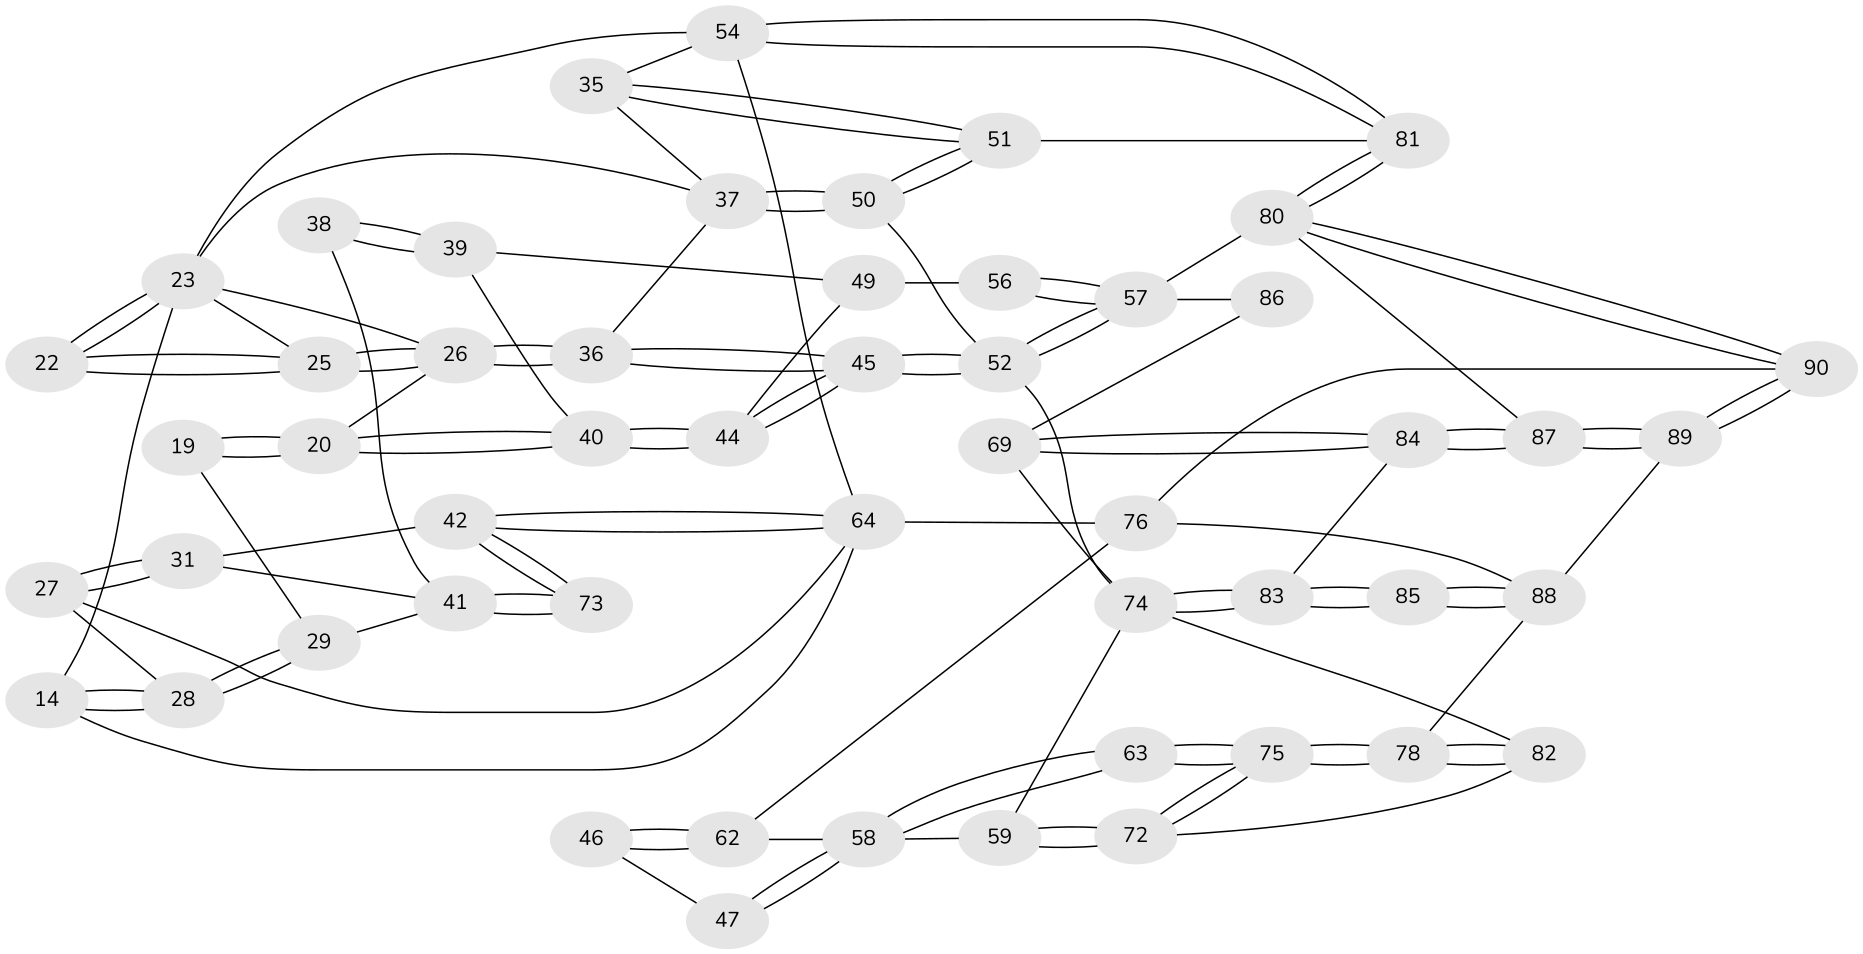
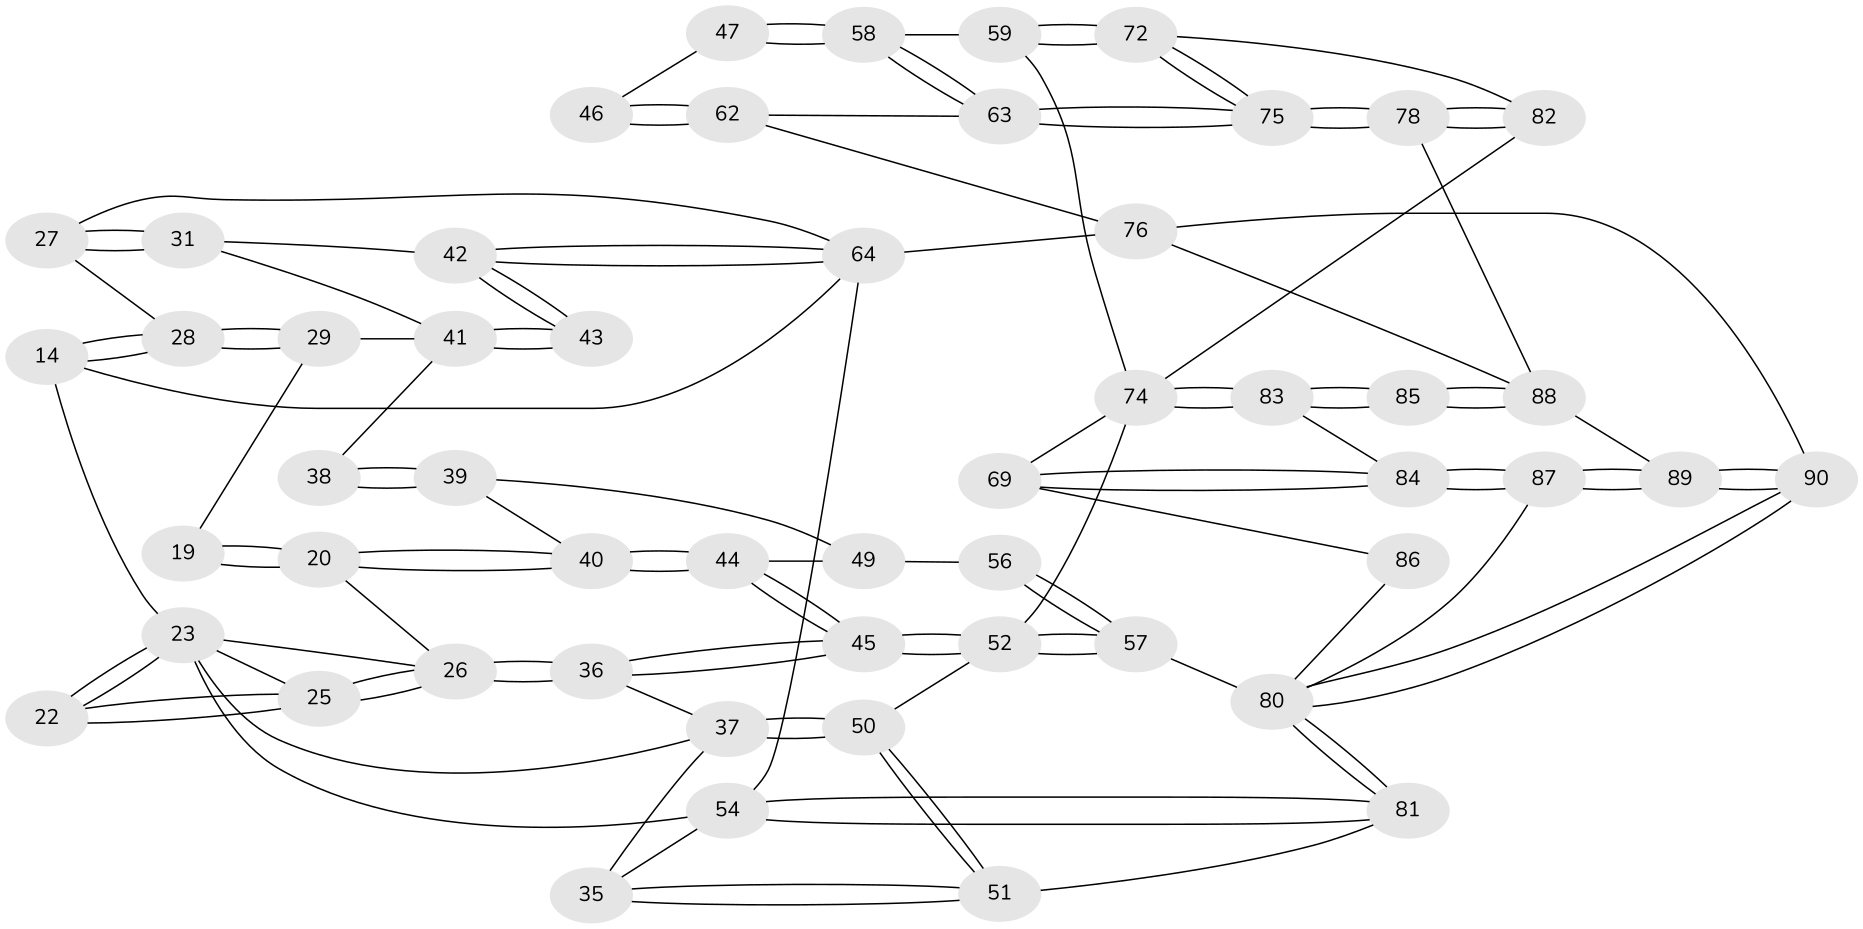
edge "57" -- "86": now "80" -- "86"
node "73": label "73" -> "43"
edge "62" -- "58": now "62" -- "63"
